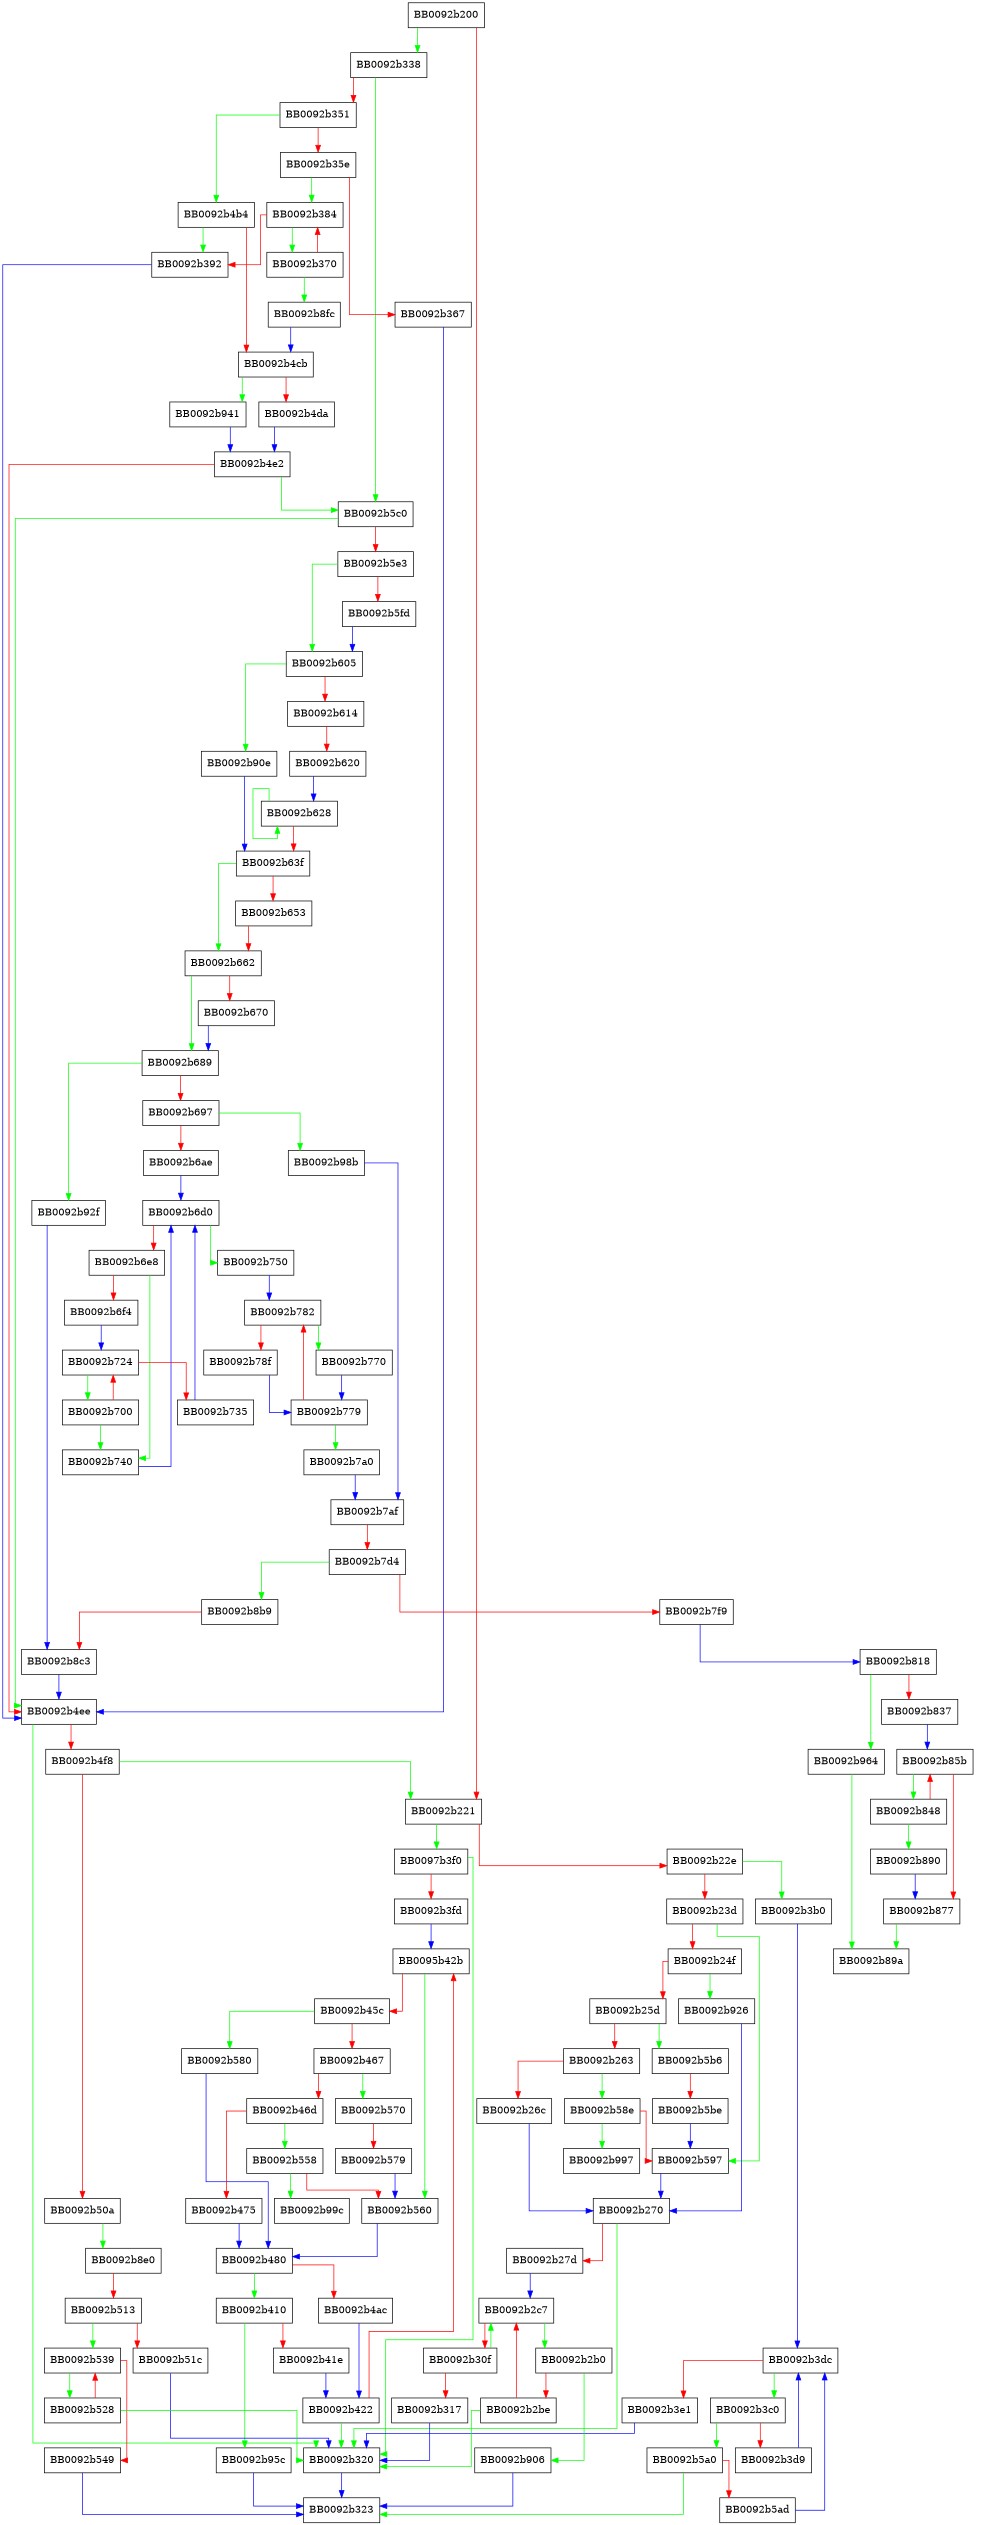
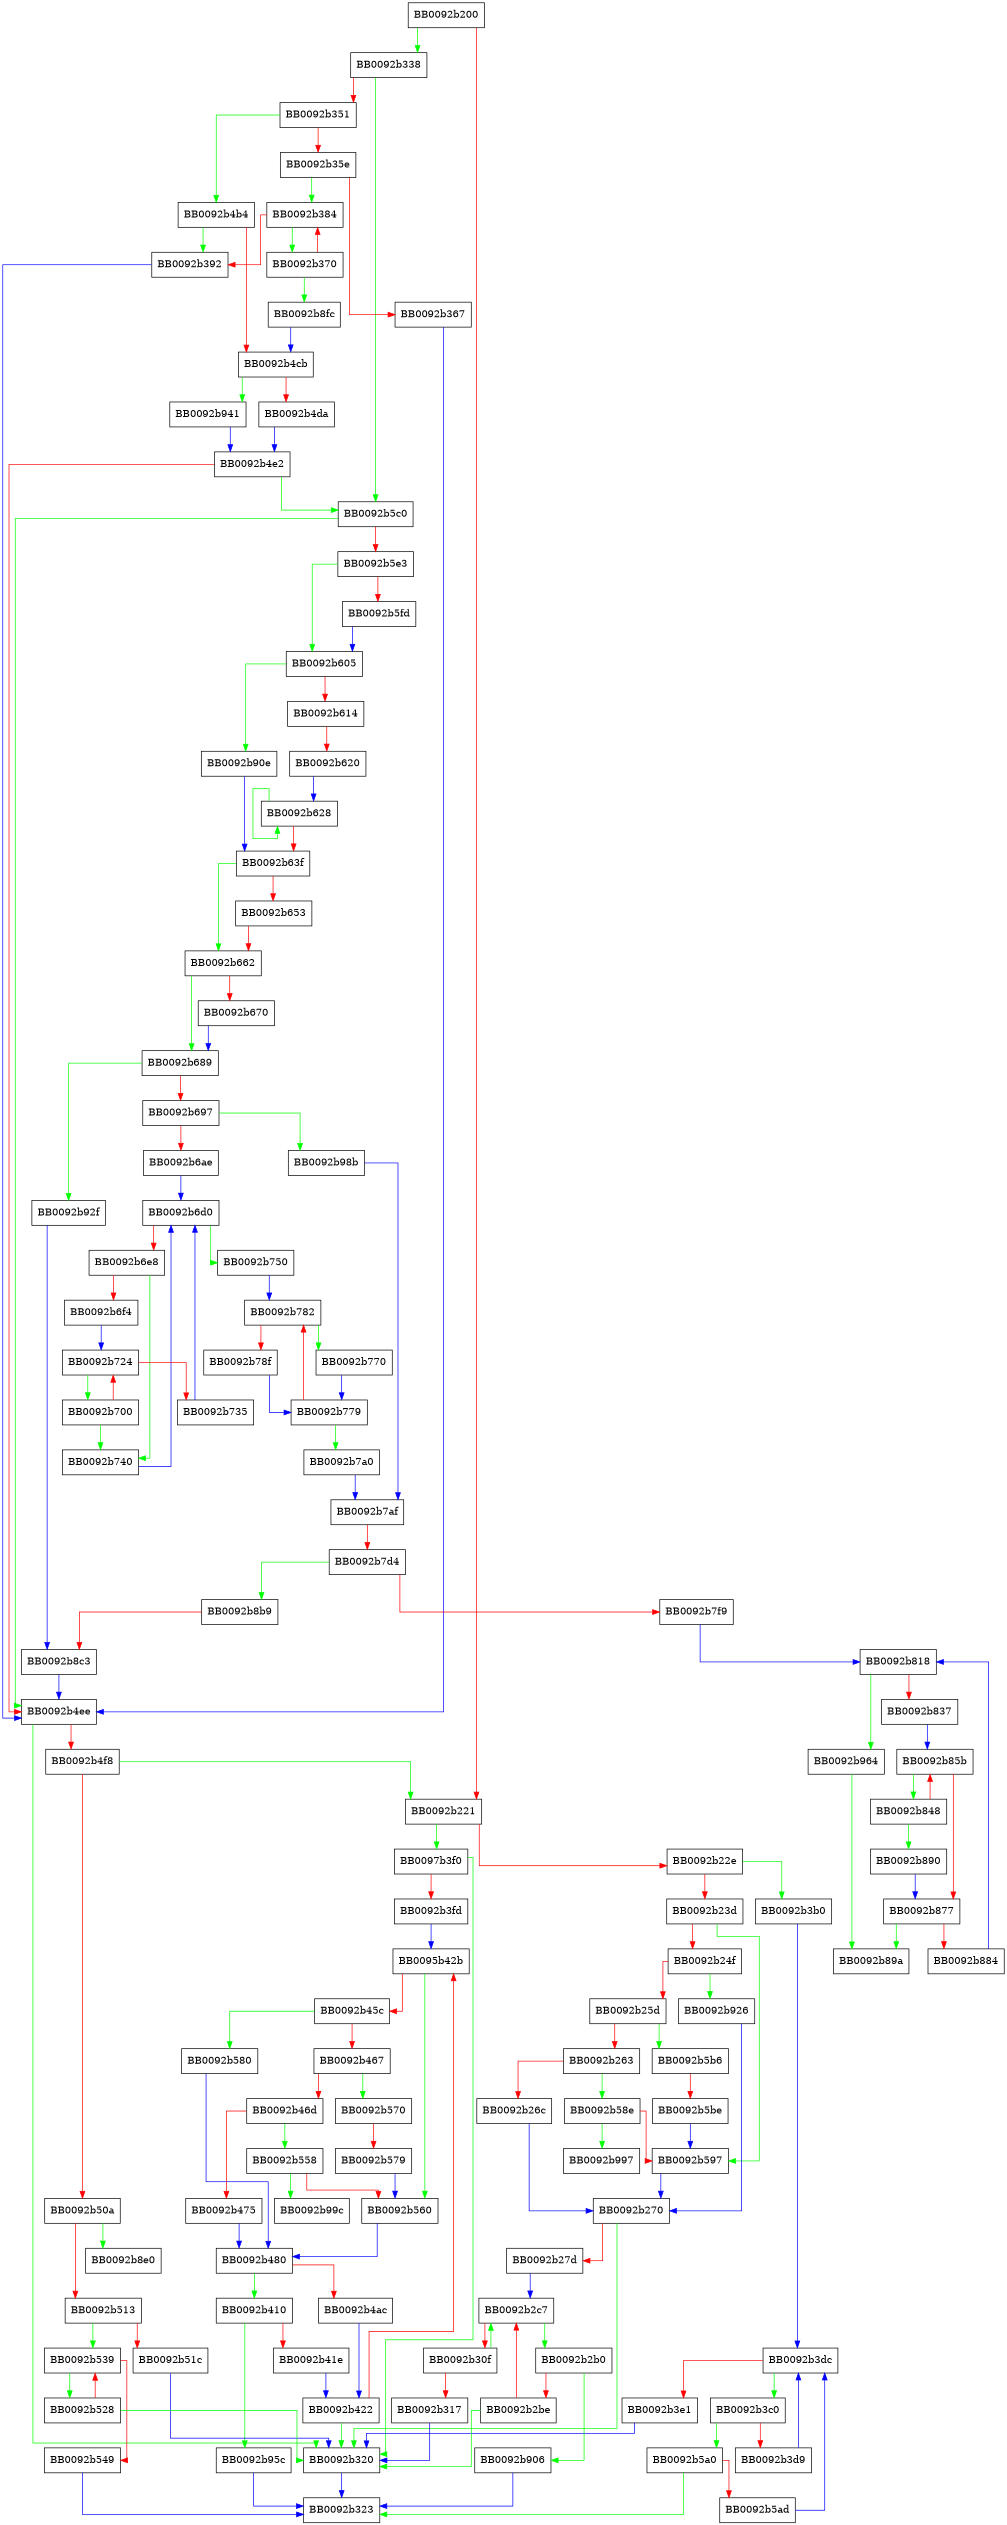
node "BB0092b884": added
edge "BB0092b8e0" -> "BB0092b513": now "BB0092b50a" -> "BB0092b513"
